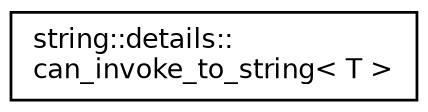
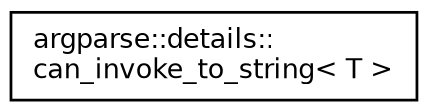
node "string::details:: can_invoke_to_string< T >": label "string::details:: can_invoke_to_string< T >" -> "argparse::details:: can_invoke_to_string< T >"
